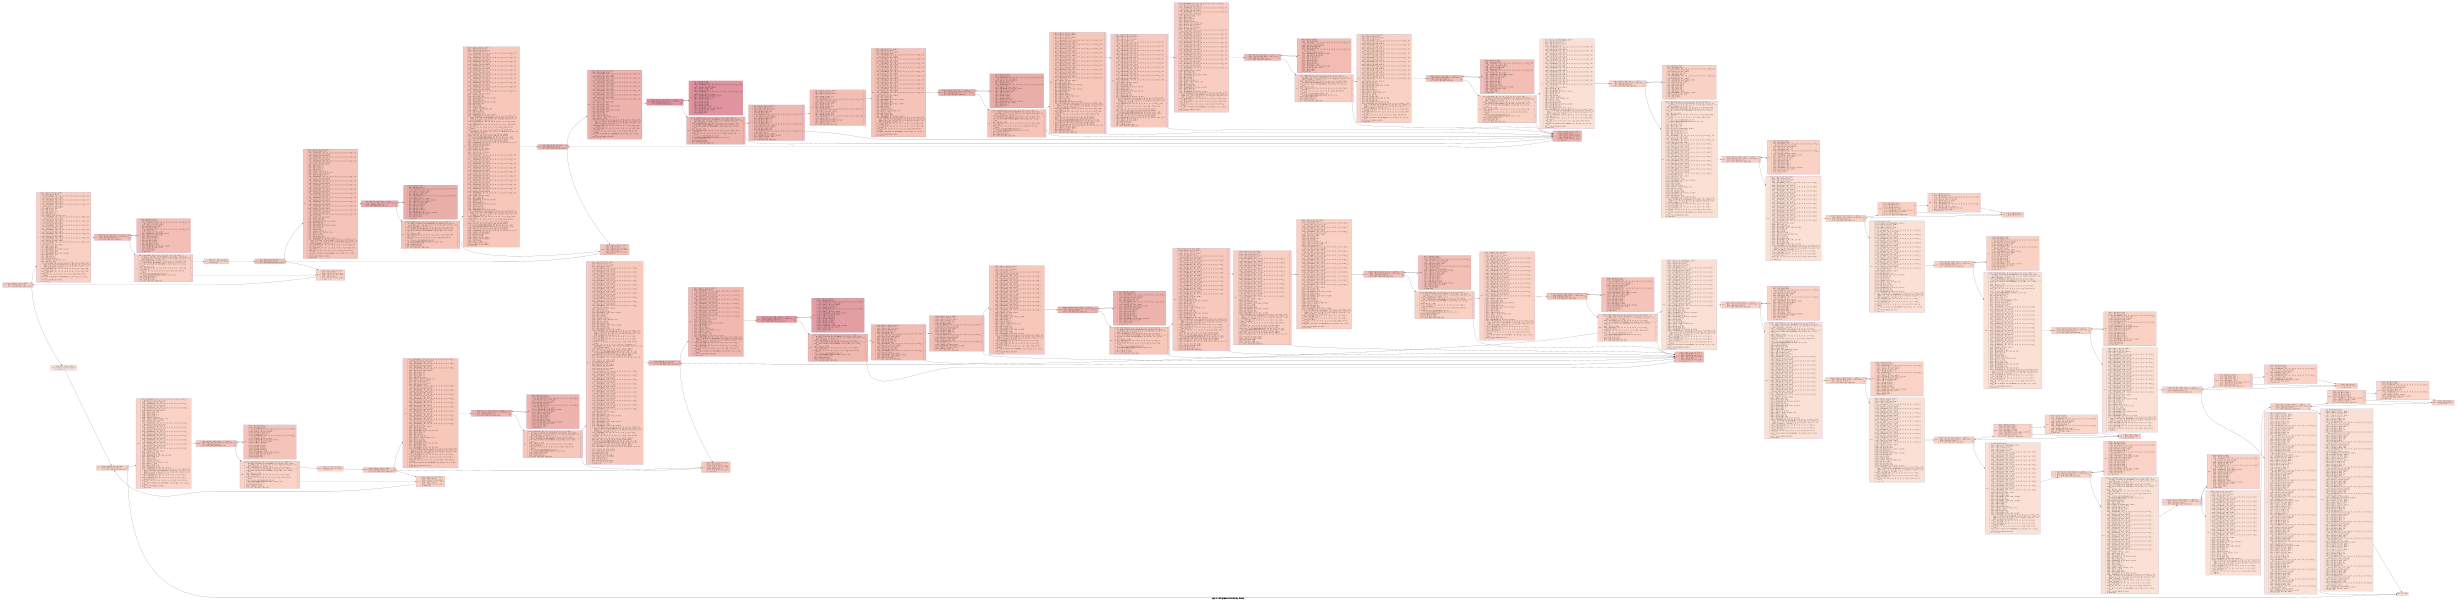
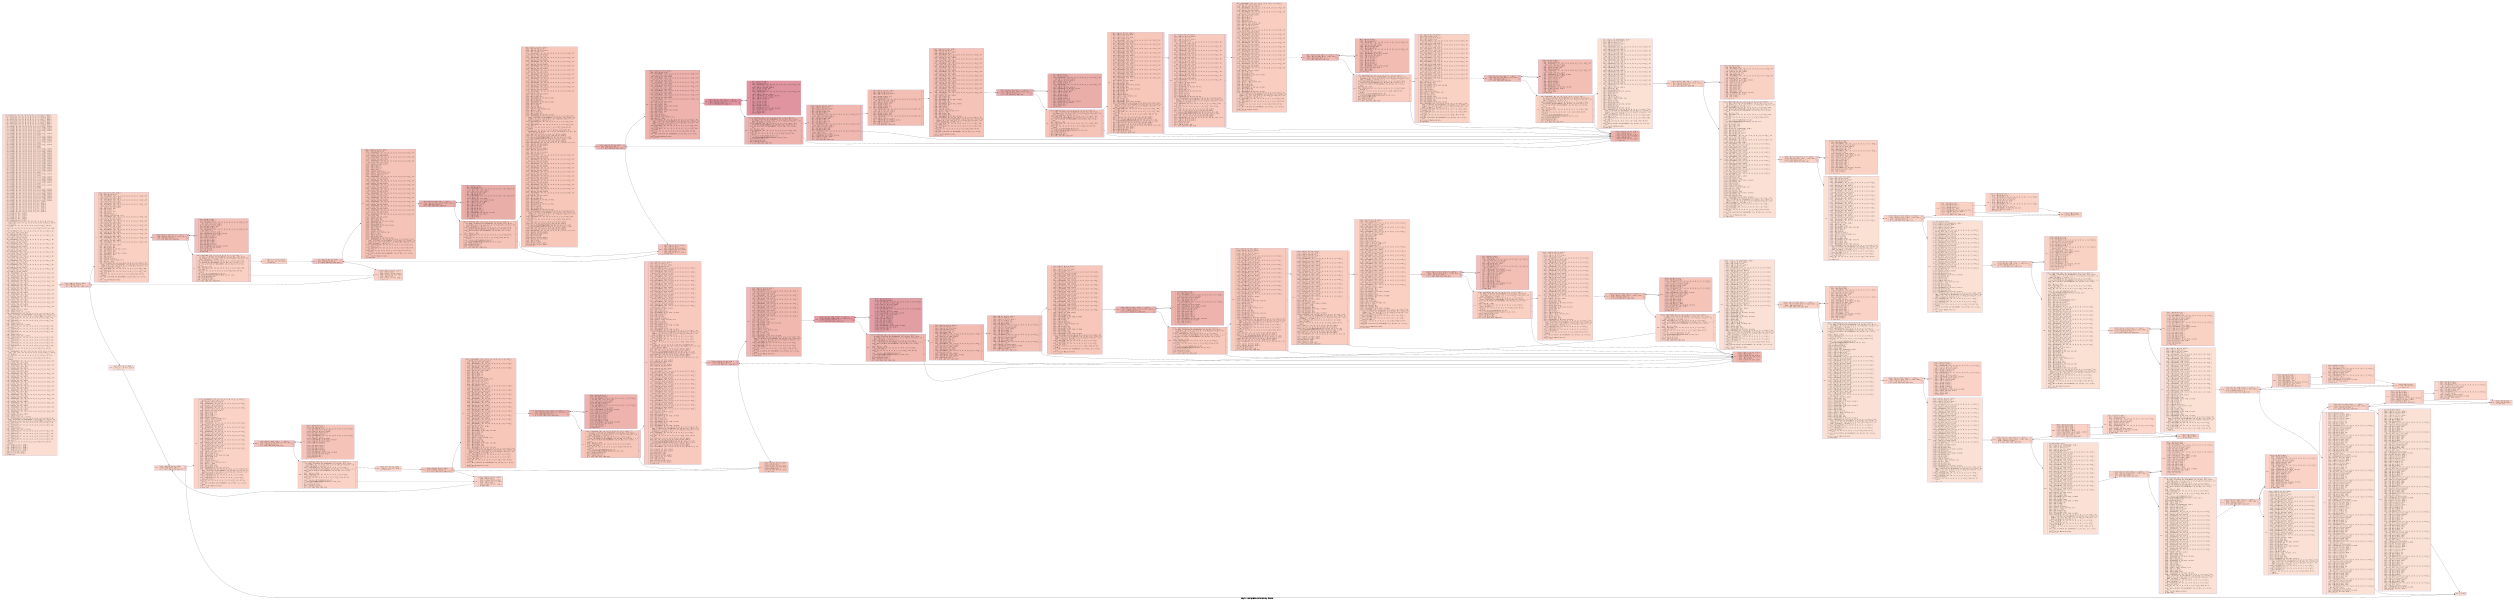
node "1:": added
